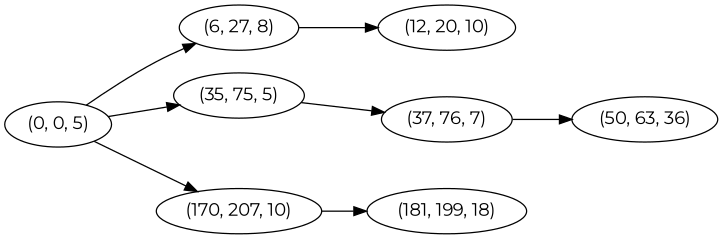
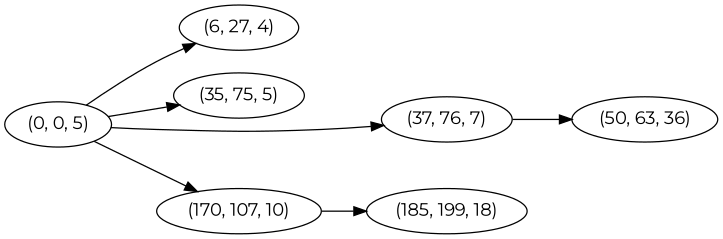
node "(6, 27, 8)": label "(6, 27, 8)" -> "(6, 27, 4)"
node "(12, 20, 10)": removed
edge "(35, 75, 5)" -> "(37, 76, 7)": now "(0, 0, 5)" -> "(37, 76, 7)"
node "(170, 207, 10)": label "(170, 207, 10)" -> "(170, 107, 10)"
node "(181, 199, 18)": label "(181, 199, 18)" -> "(185, 199, 18)"
